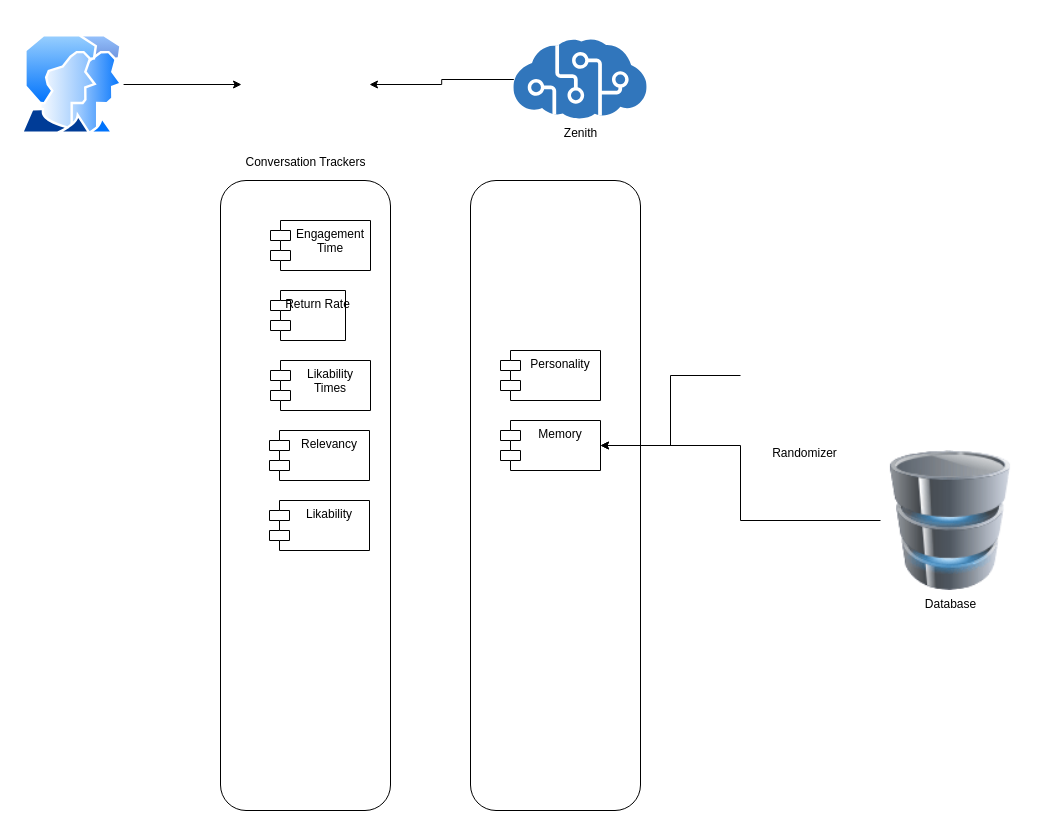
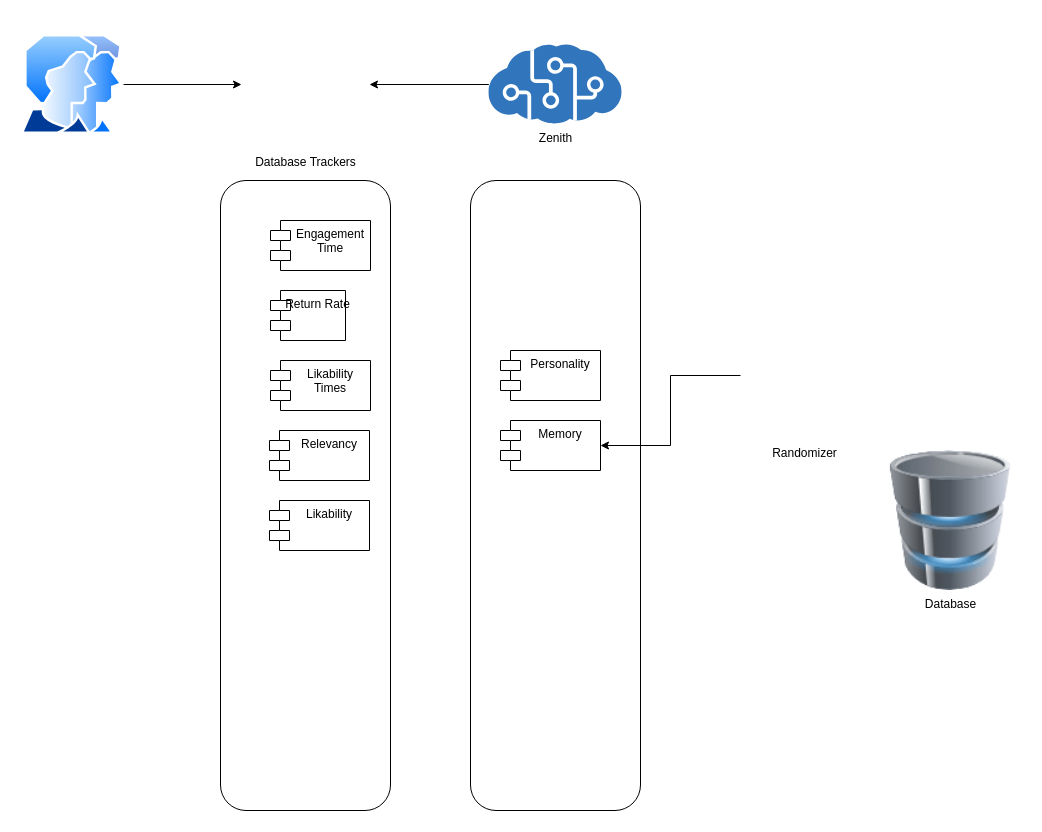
node "Zenith": moved (580, 80) -> (555, 85)
node "Conversation Trackers": label "Conversation Trackers" -> "Database Trackers"
edge "Database" -> "Memory": removed
